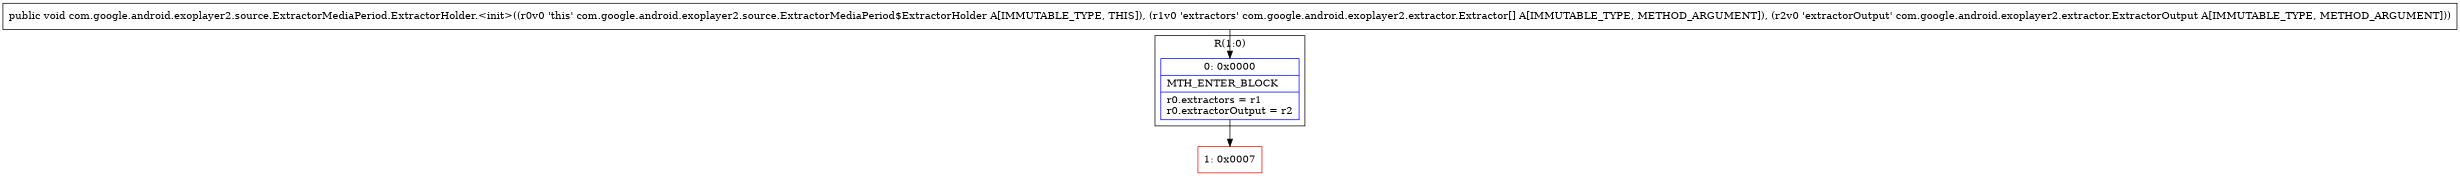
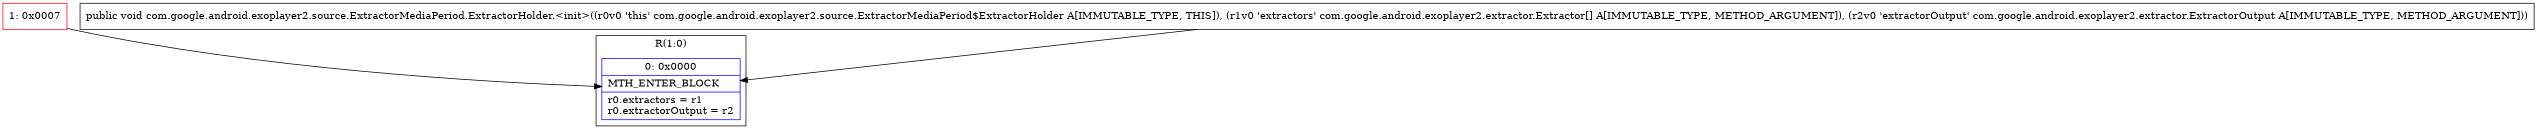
edge "0: 0x0000" -> "1: 0x0007": reversed
